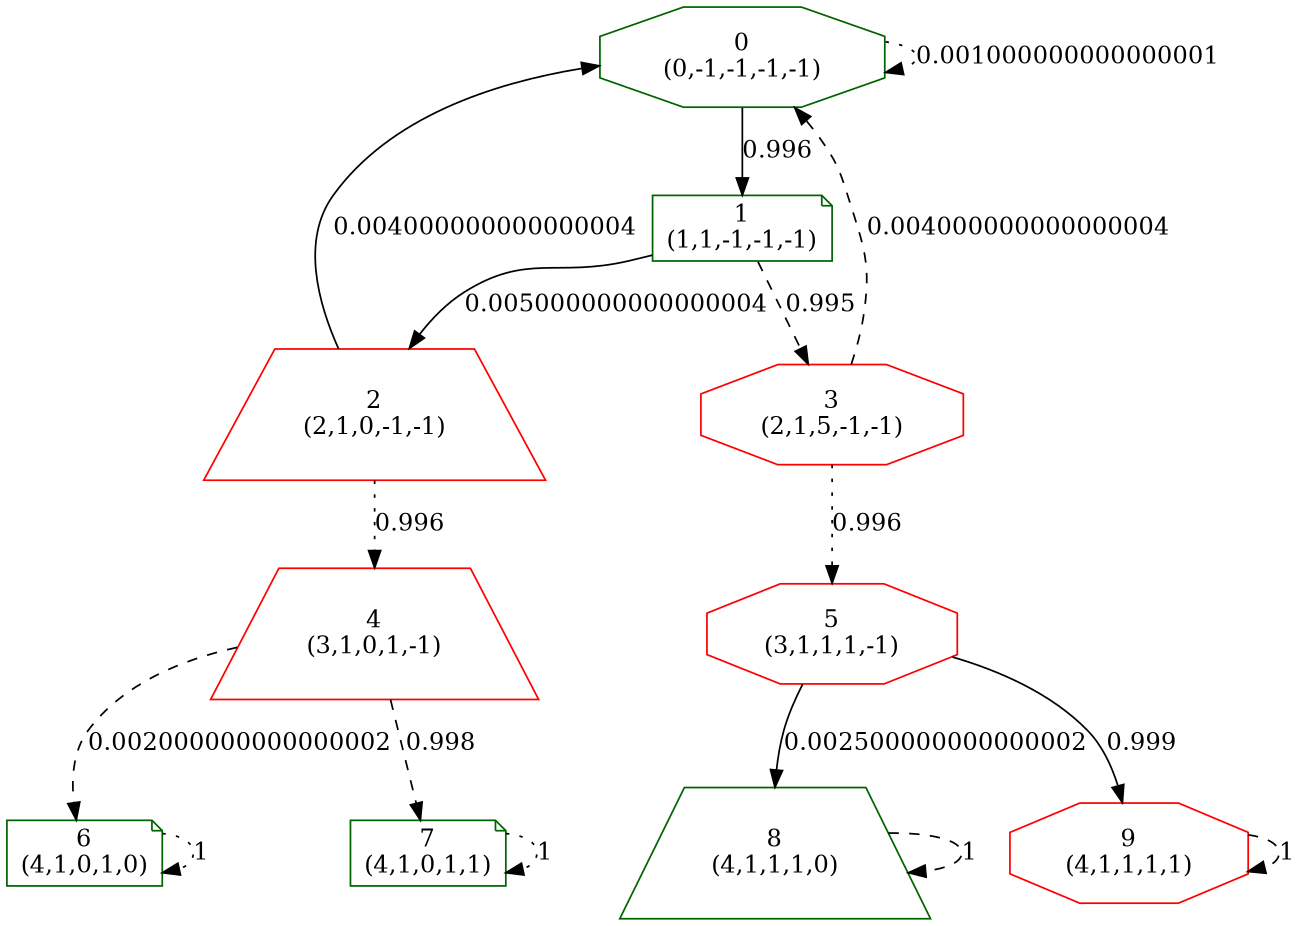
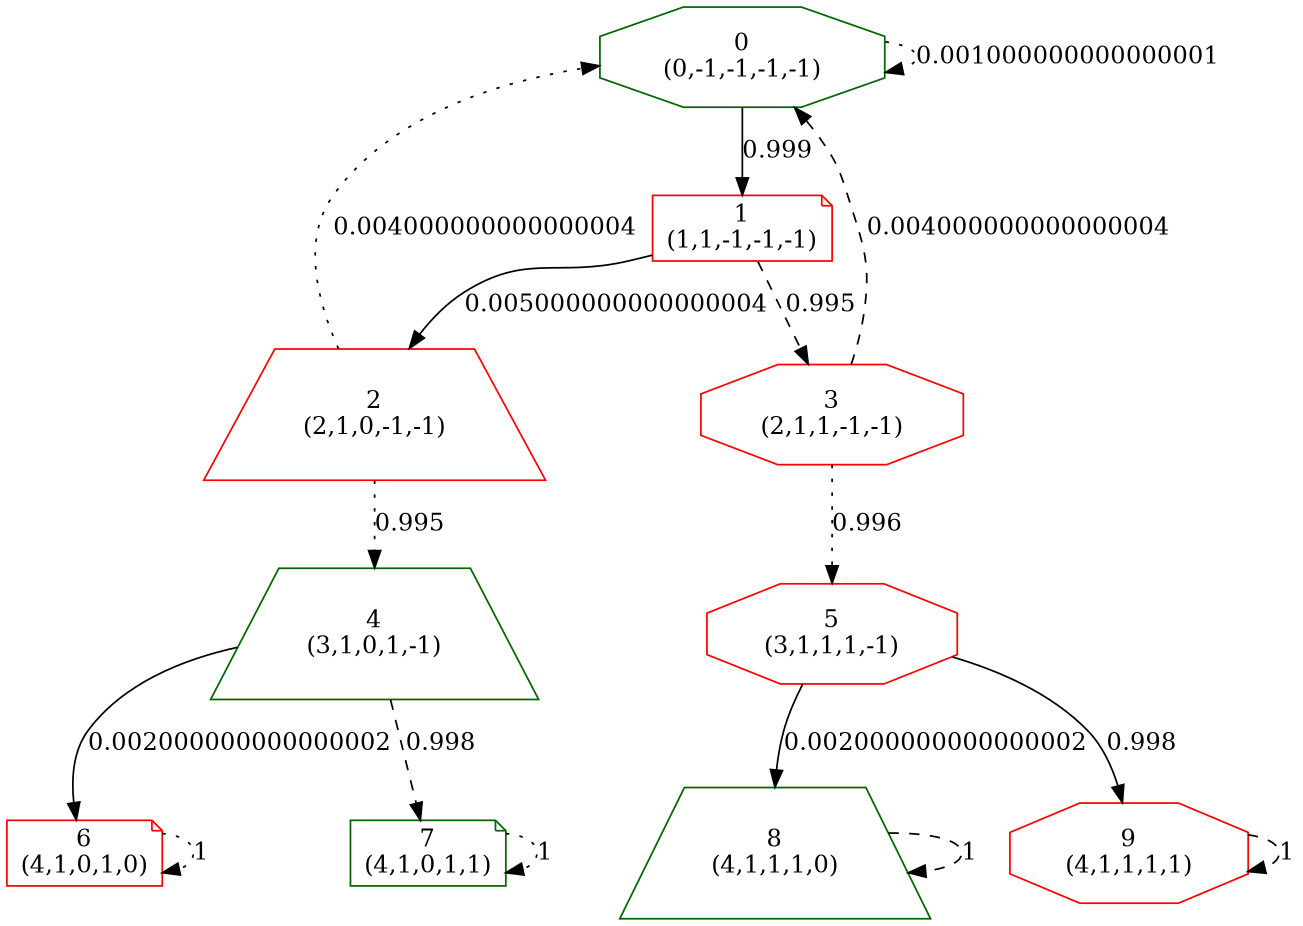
edge "2 (2,1,0,-1,-1)" -> "0 (0,-1,-1,-1,-1)": style solid -> dotted
edge "0 (0,-1,-1,-1,-1)" -> "1 (1,1,-1,-1,-1)": label "0.996" -> "0.999"
node "1 (1,1,-1,-1,-1)": color darkgreen -> red
node "3 (2,1,5,-1,-1)": label "3 (2,1,5,-1,-1)" -> "3 (2,1,1,-1,-1)"
edge "2 (2,1,0,-1,-1)" -> "4 (3,1,0,1,-1)": label "0.996" -> "0.995"
node "4 (3,1,0,1,-1)": color red -> darkgreen
edge "4 (3,1,0,1,-1)" -> "6 (4,1,0,1,0)": style dashed -> solid
edge "5 (3,1,1,1,-1)" -> "8 (4,1,1,1,0)": label "0.002500000000000002" -> "0.002000000000000002"
edge "5 (3,1,1,1,-1)" -> "9 (4,1,1,1,1)": label "0.999" -> "0.998"
node "6 (4,1,0,1,0)": color darkgreen -> red
